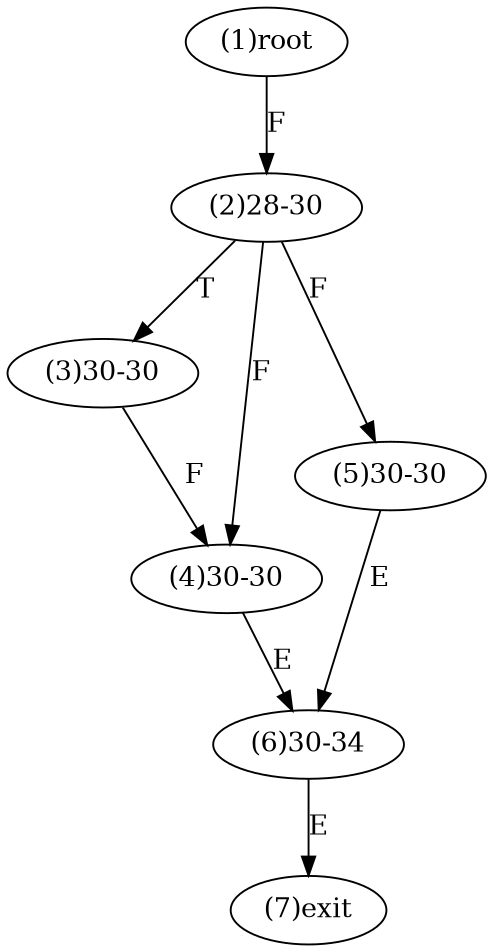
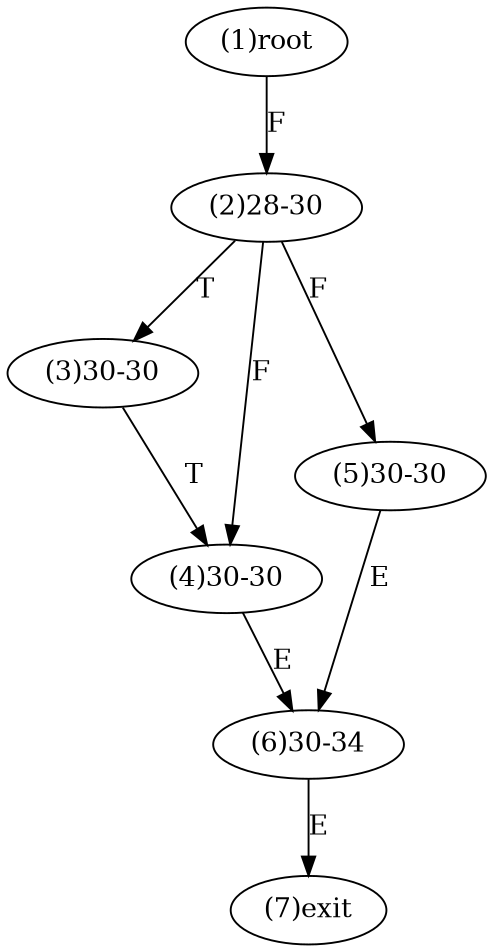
edge "(3)30-30" -> "(4)30-30": label "F" -> "T"
